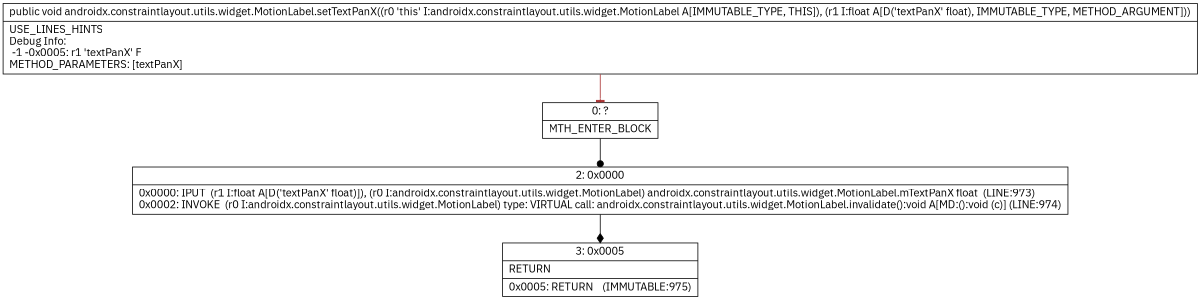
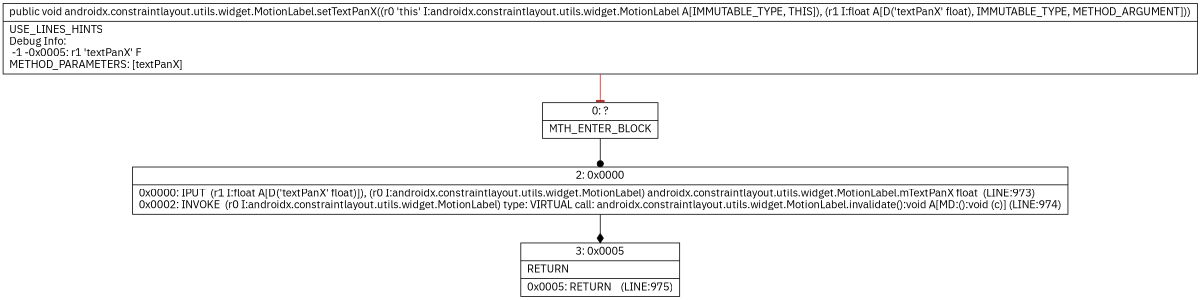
node "3: 0x0005": text "0x0005: RETURN    (IMMUTABLE:975)" -> "0x0005: RETURN    (LINE:975)"
